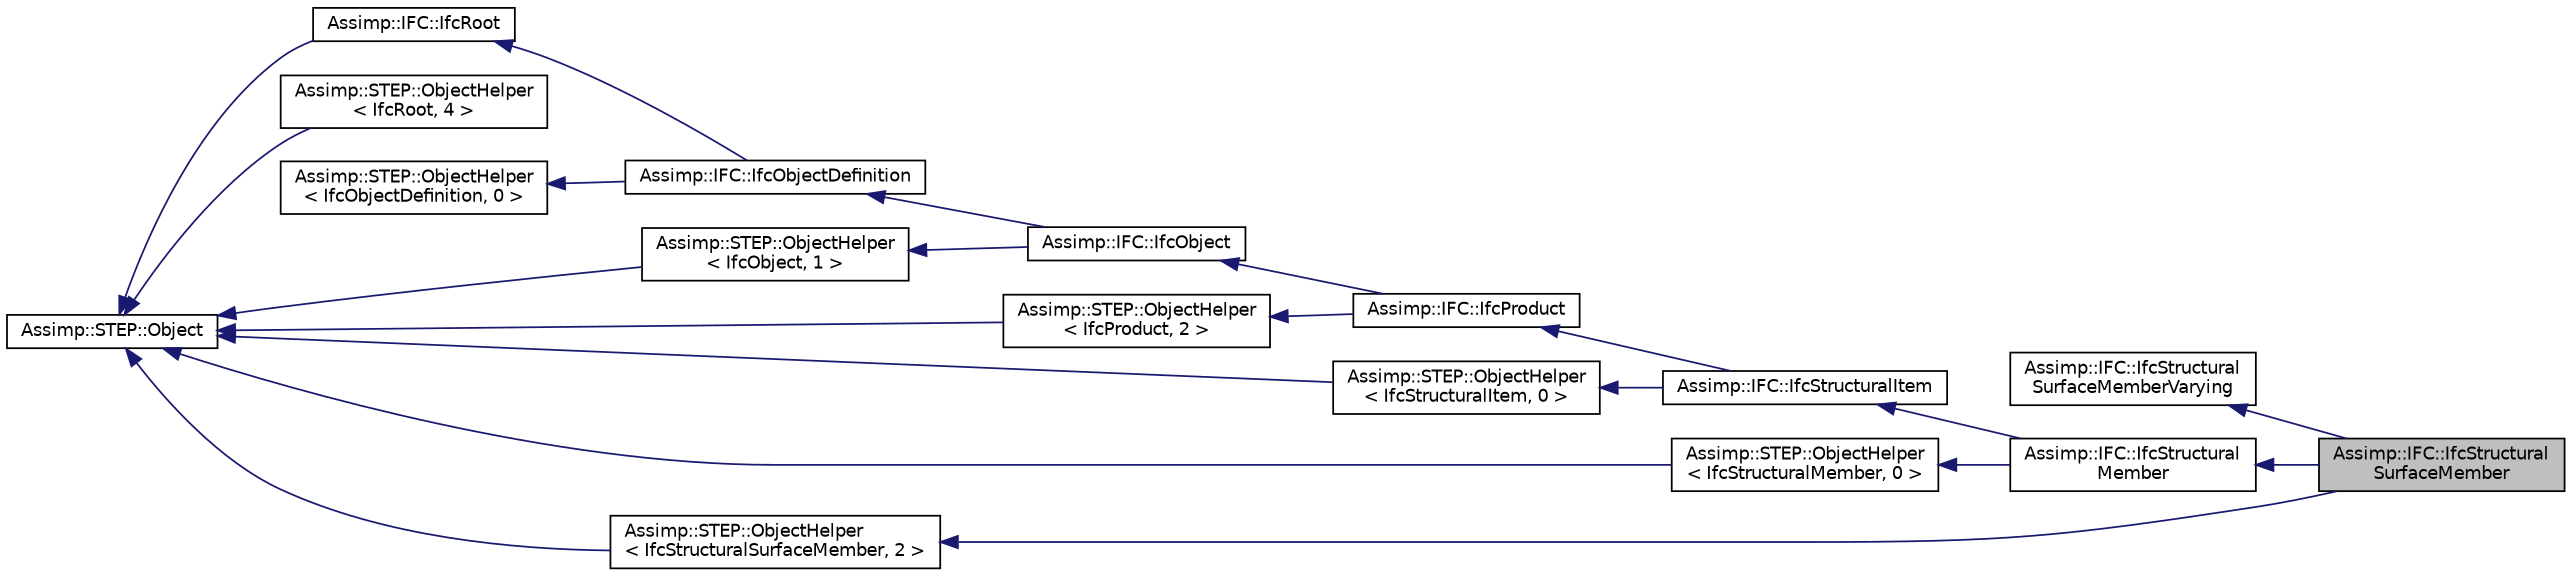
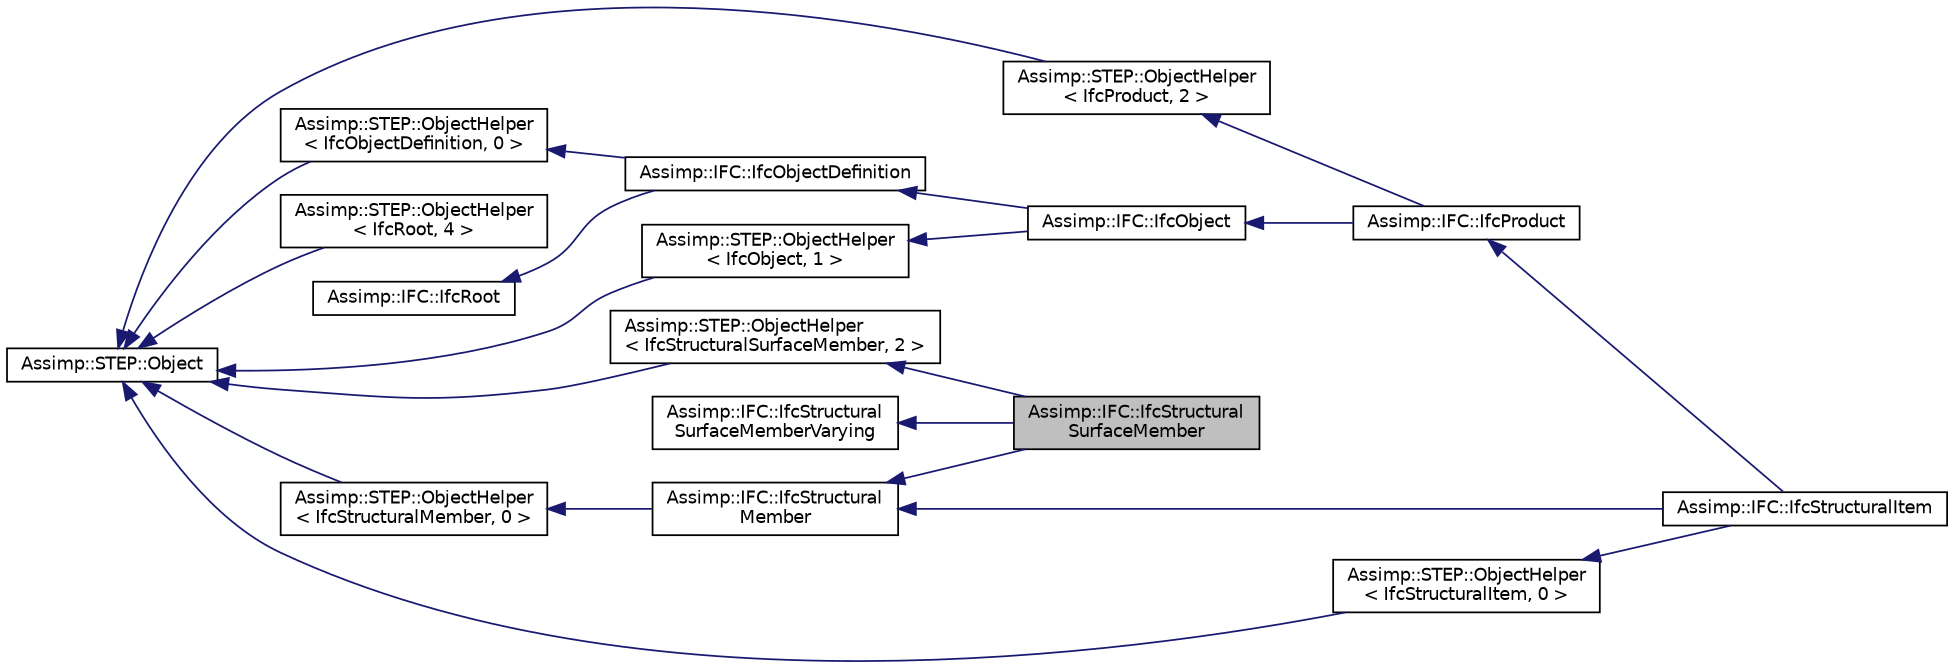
edge "Assimp::IFC::IfcRoot" -> "Assimp::STEP::Object": now "Assimp::STEP::ObjectHelper < IfcObjectDefinition, 0 >" -> "Assimp::STEP::Object"
edge "Assimp::IFC::IfcStructural Member" -> "Assimp::IFC::IfcStructuralItem": reversed
